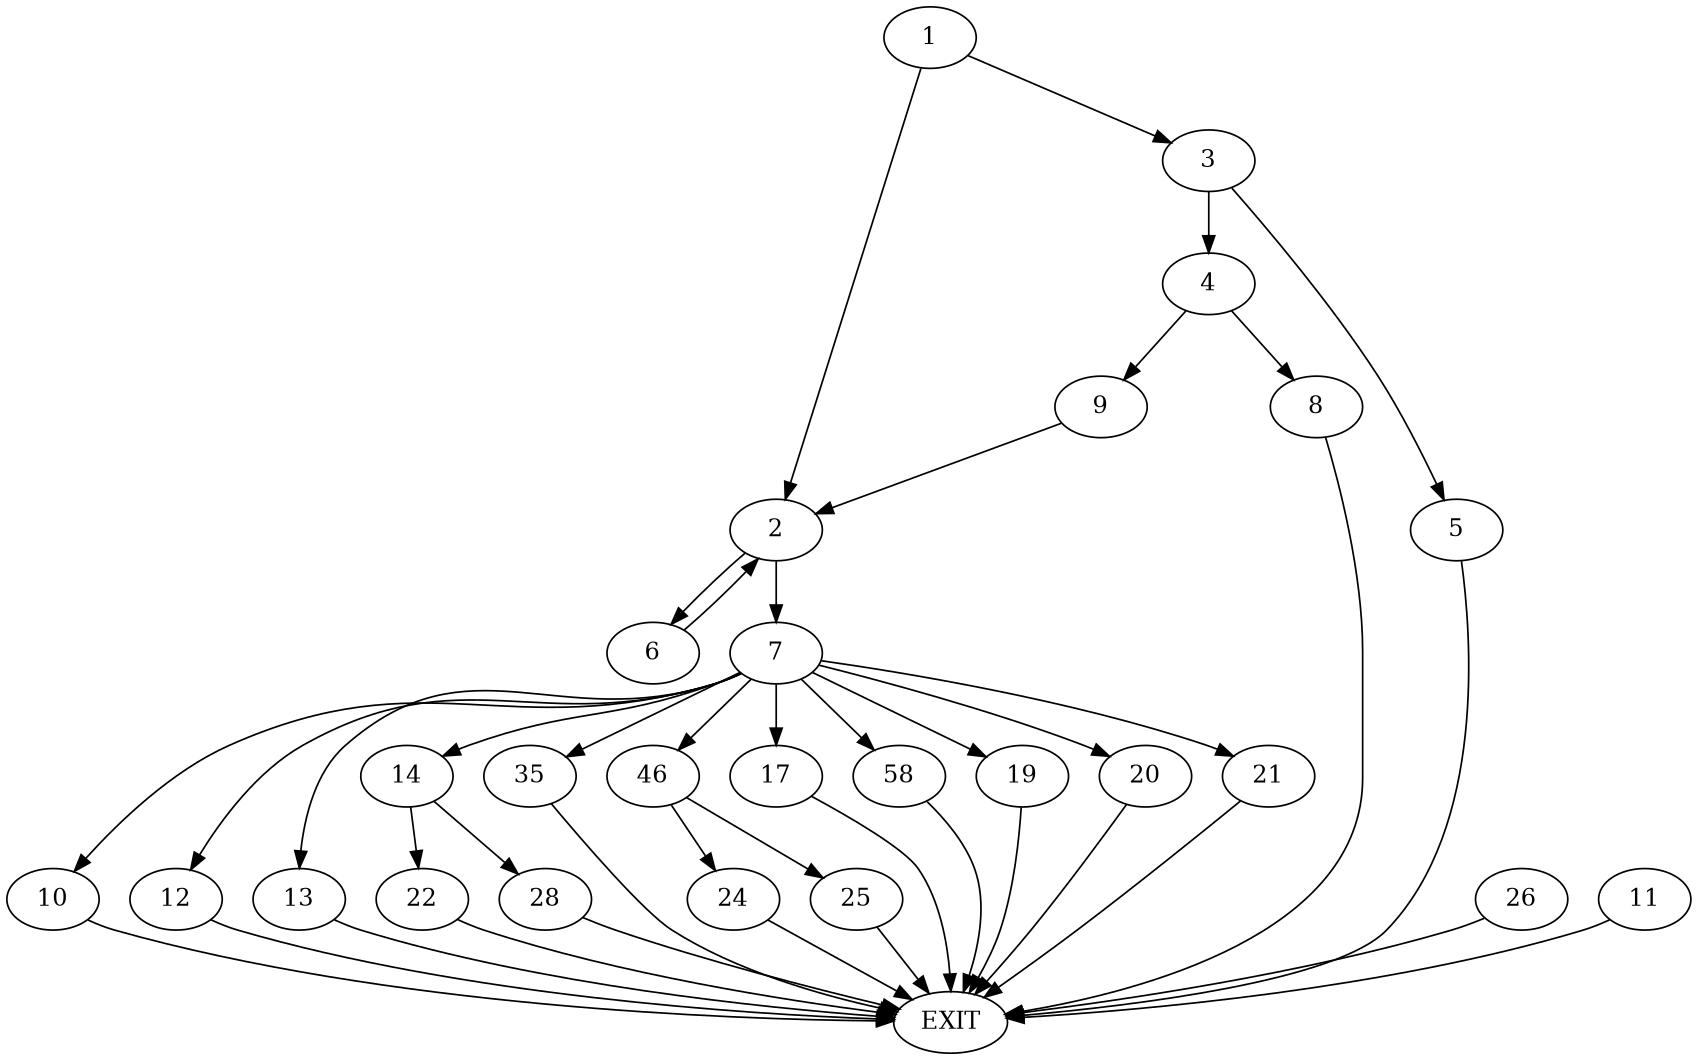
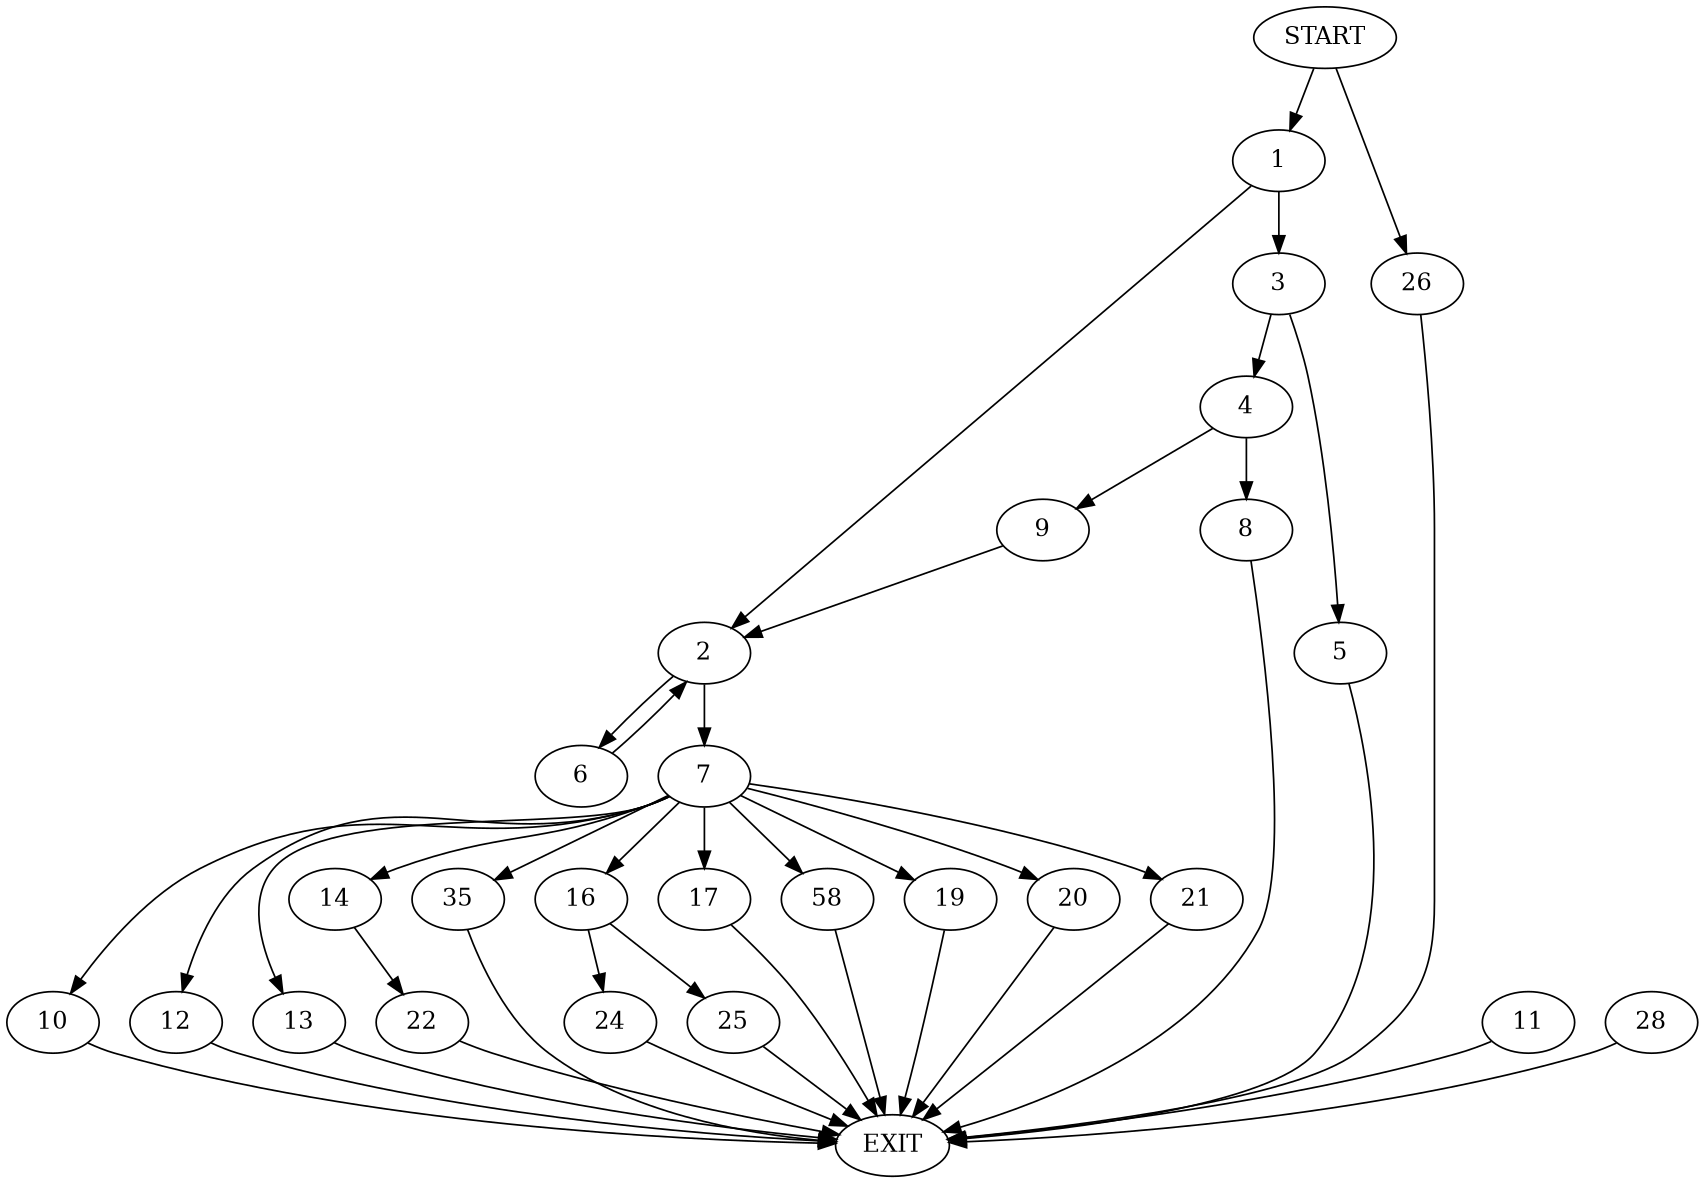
node "START": added
node "46": label "46" -> "16"
edge "14" -> "28": removed
